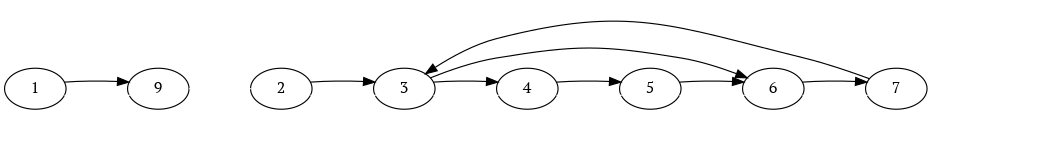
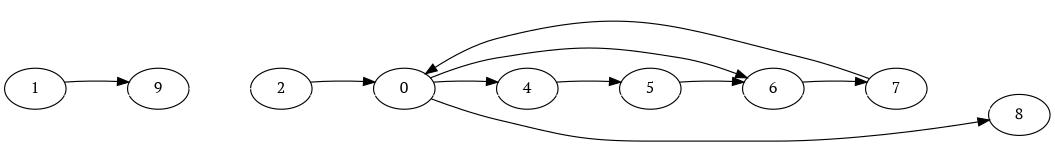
node "3": label "3" -> "0"
node "8": added
